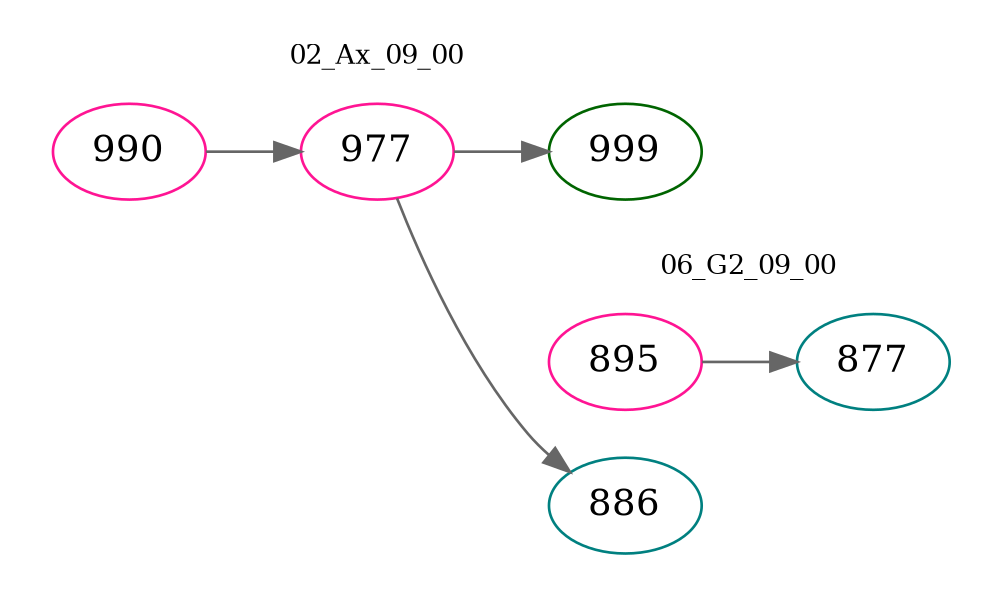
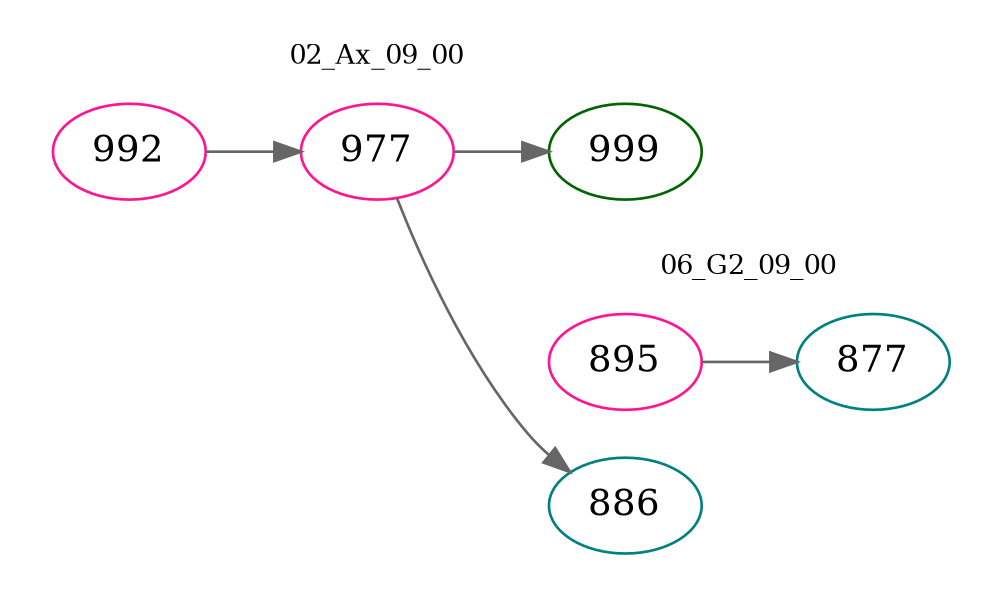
node "990": label "990" -> "992"
